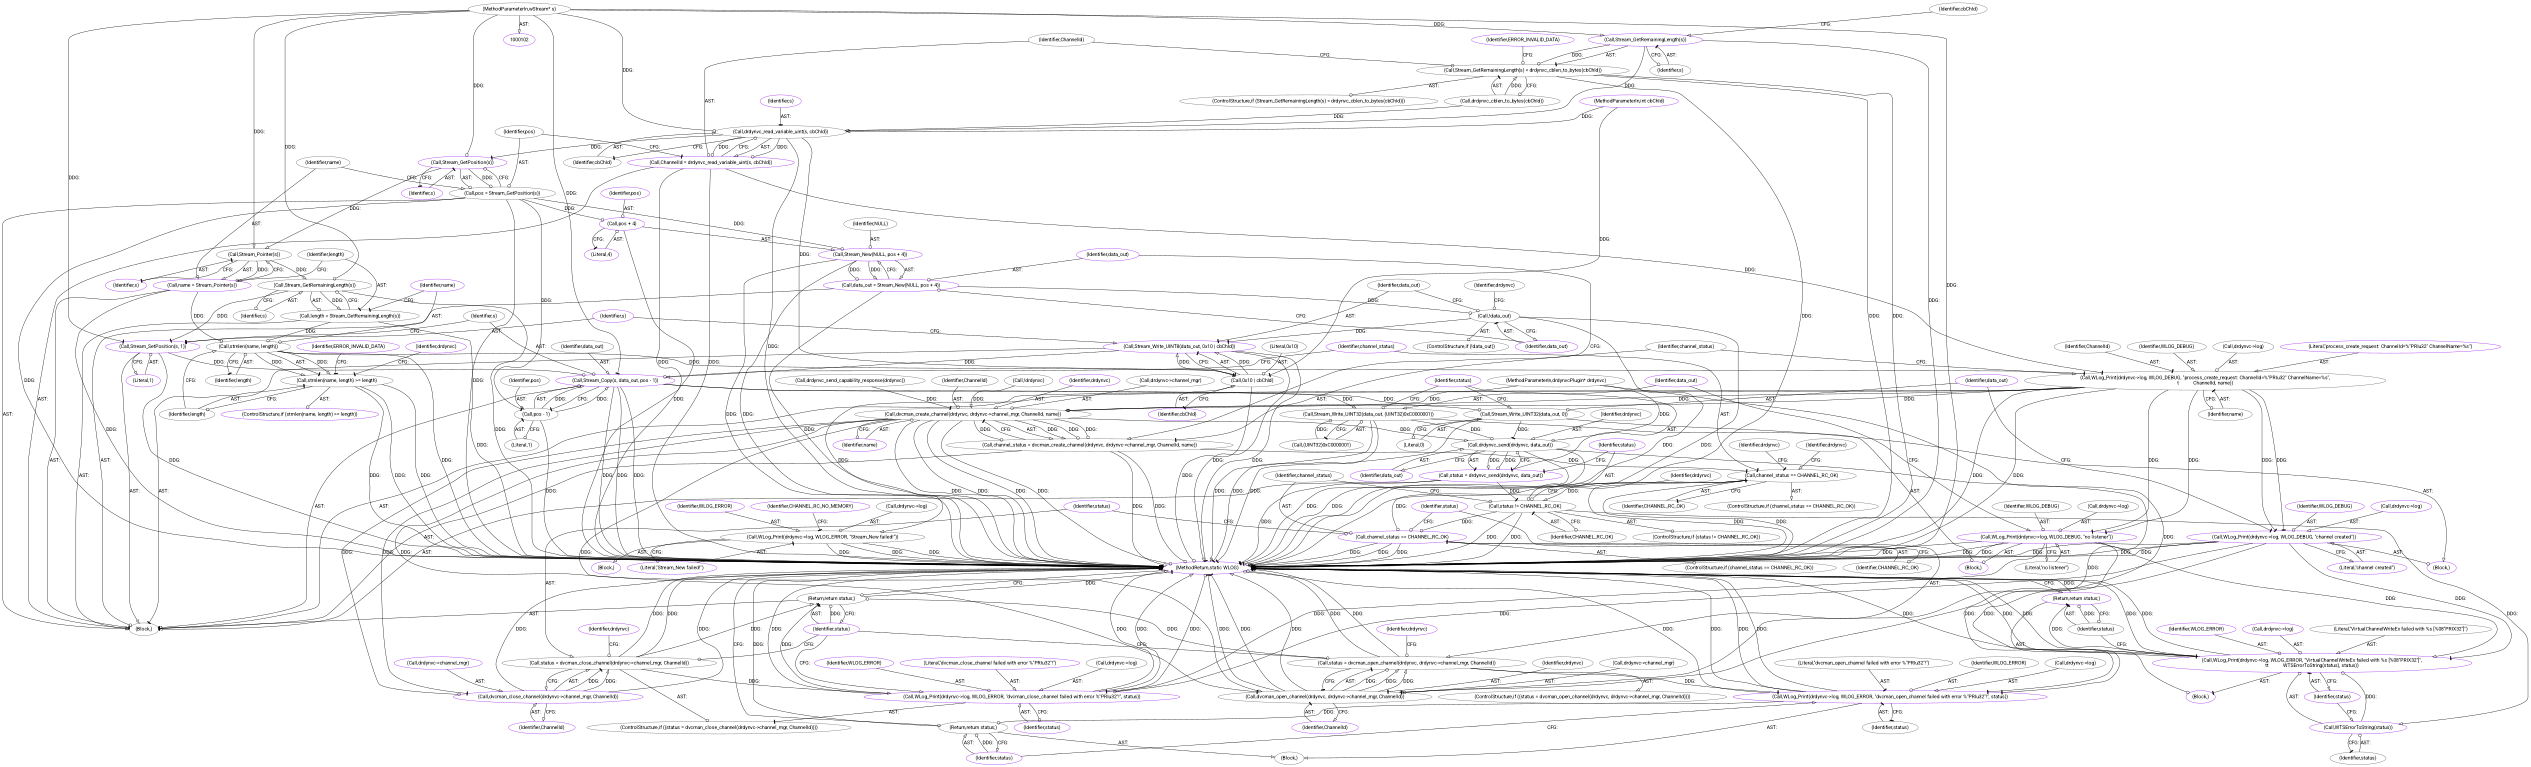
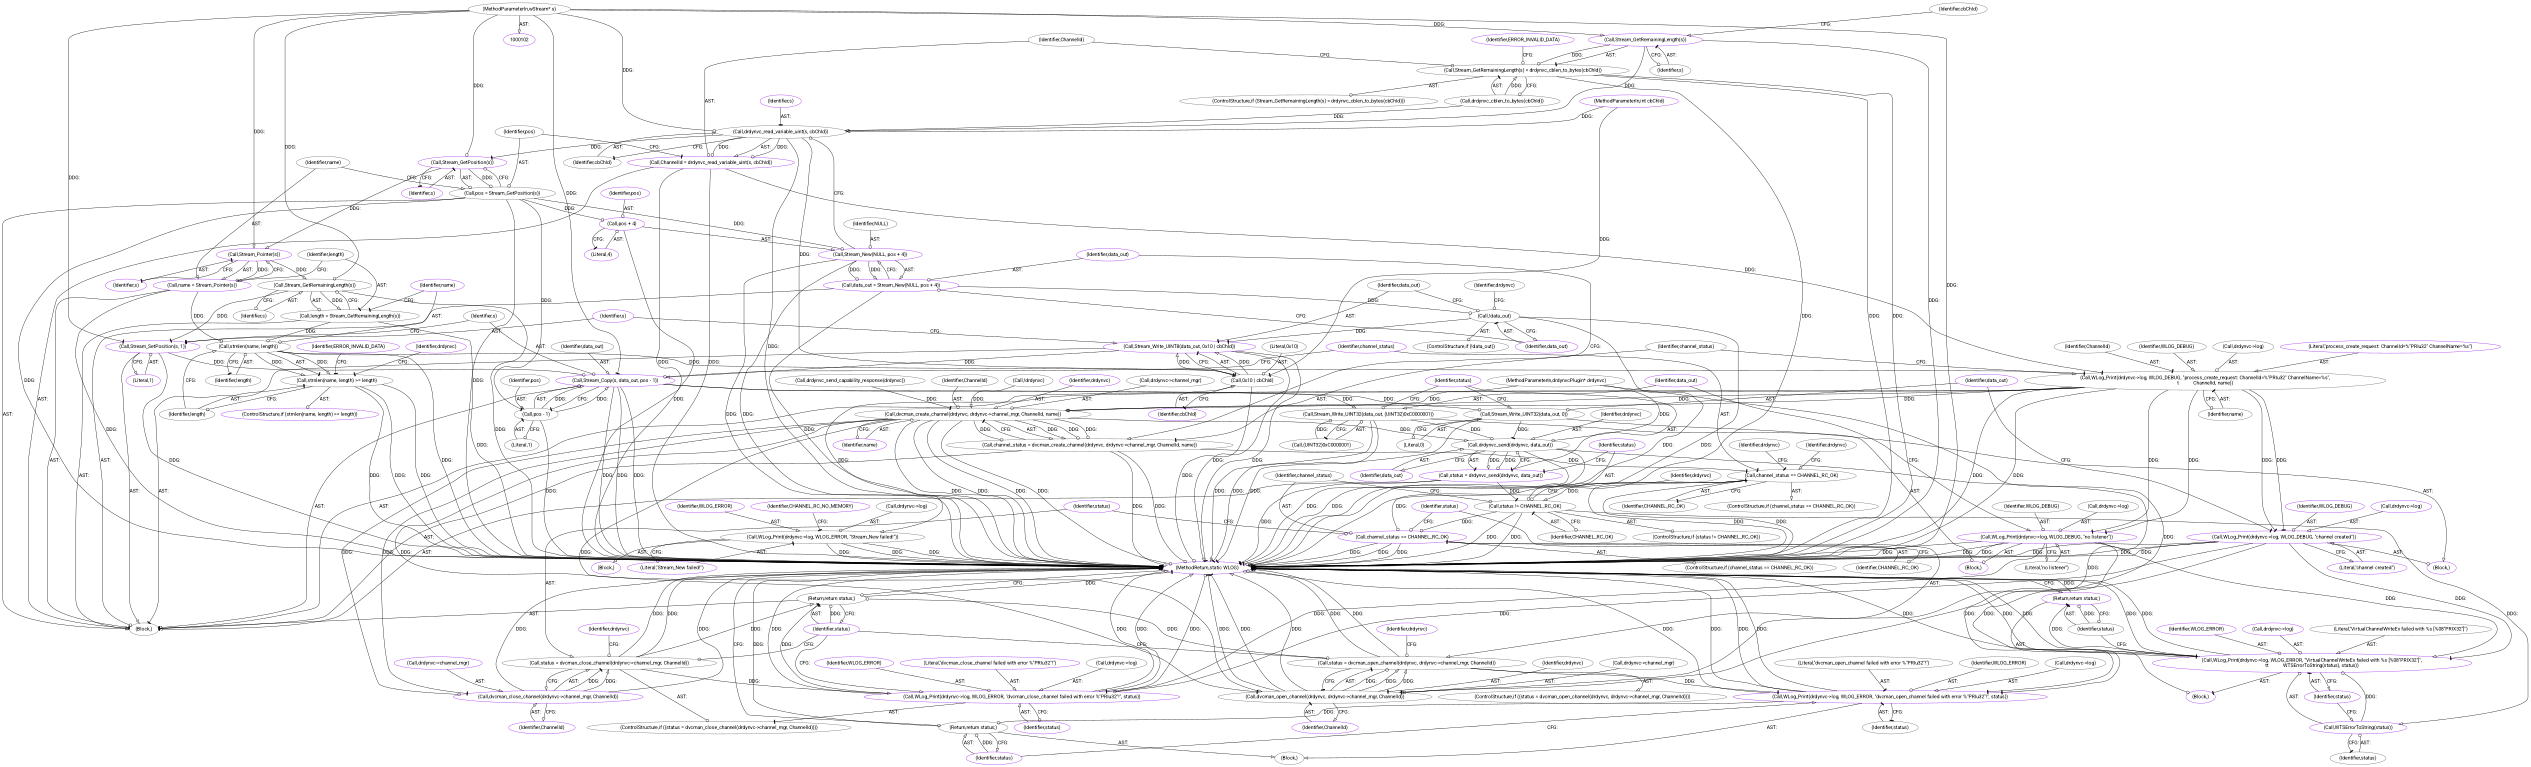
edge "(Call,ChannelId = drdynvc_read_variable_uint(s, cbChId))" -> "(Call,drdynvc_read_variable_uint(s, cbChId))": now "(Call,Stream_New(NULL, pos + 4))" -> "(Call,drdynvc_read_variable_uint(s, cbChId))"
node "(Call,Stream_Pointer(s))": color gray40 -> purple
